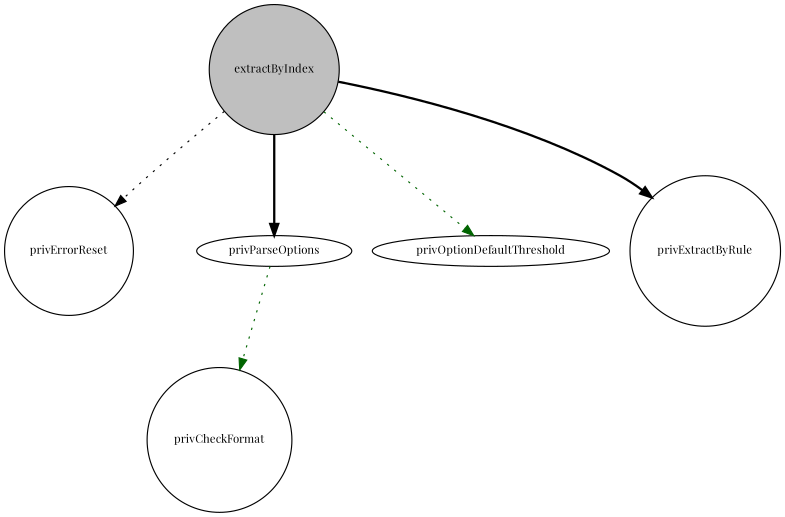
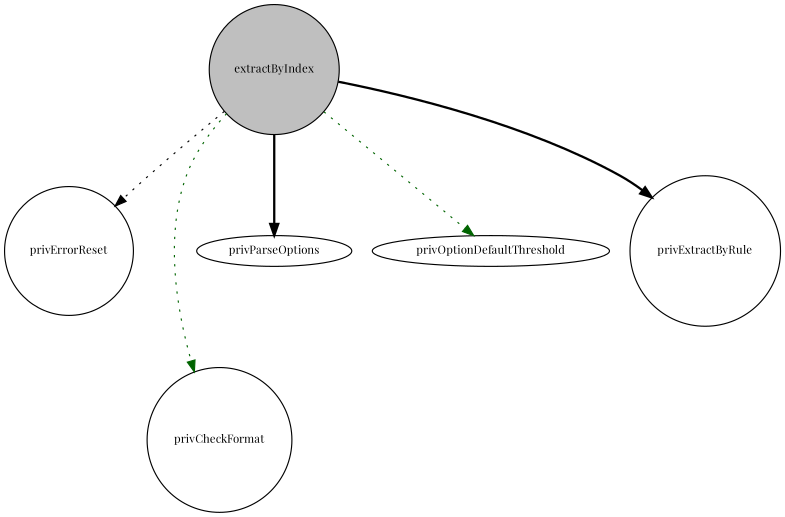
edge "privParseOptions" -> "privCheckFormat": now "extractByIndex" -> "privCheckFormat"
